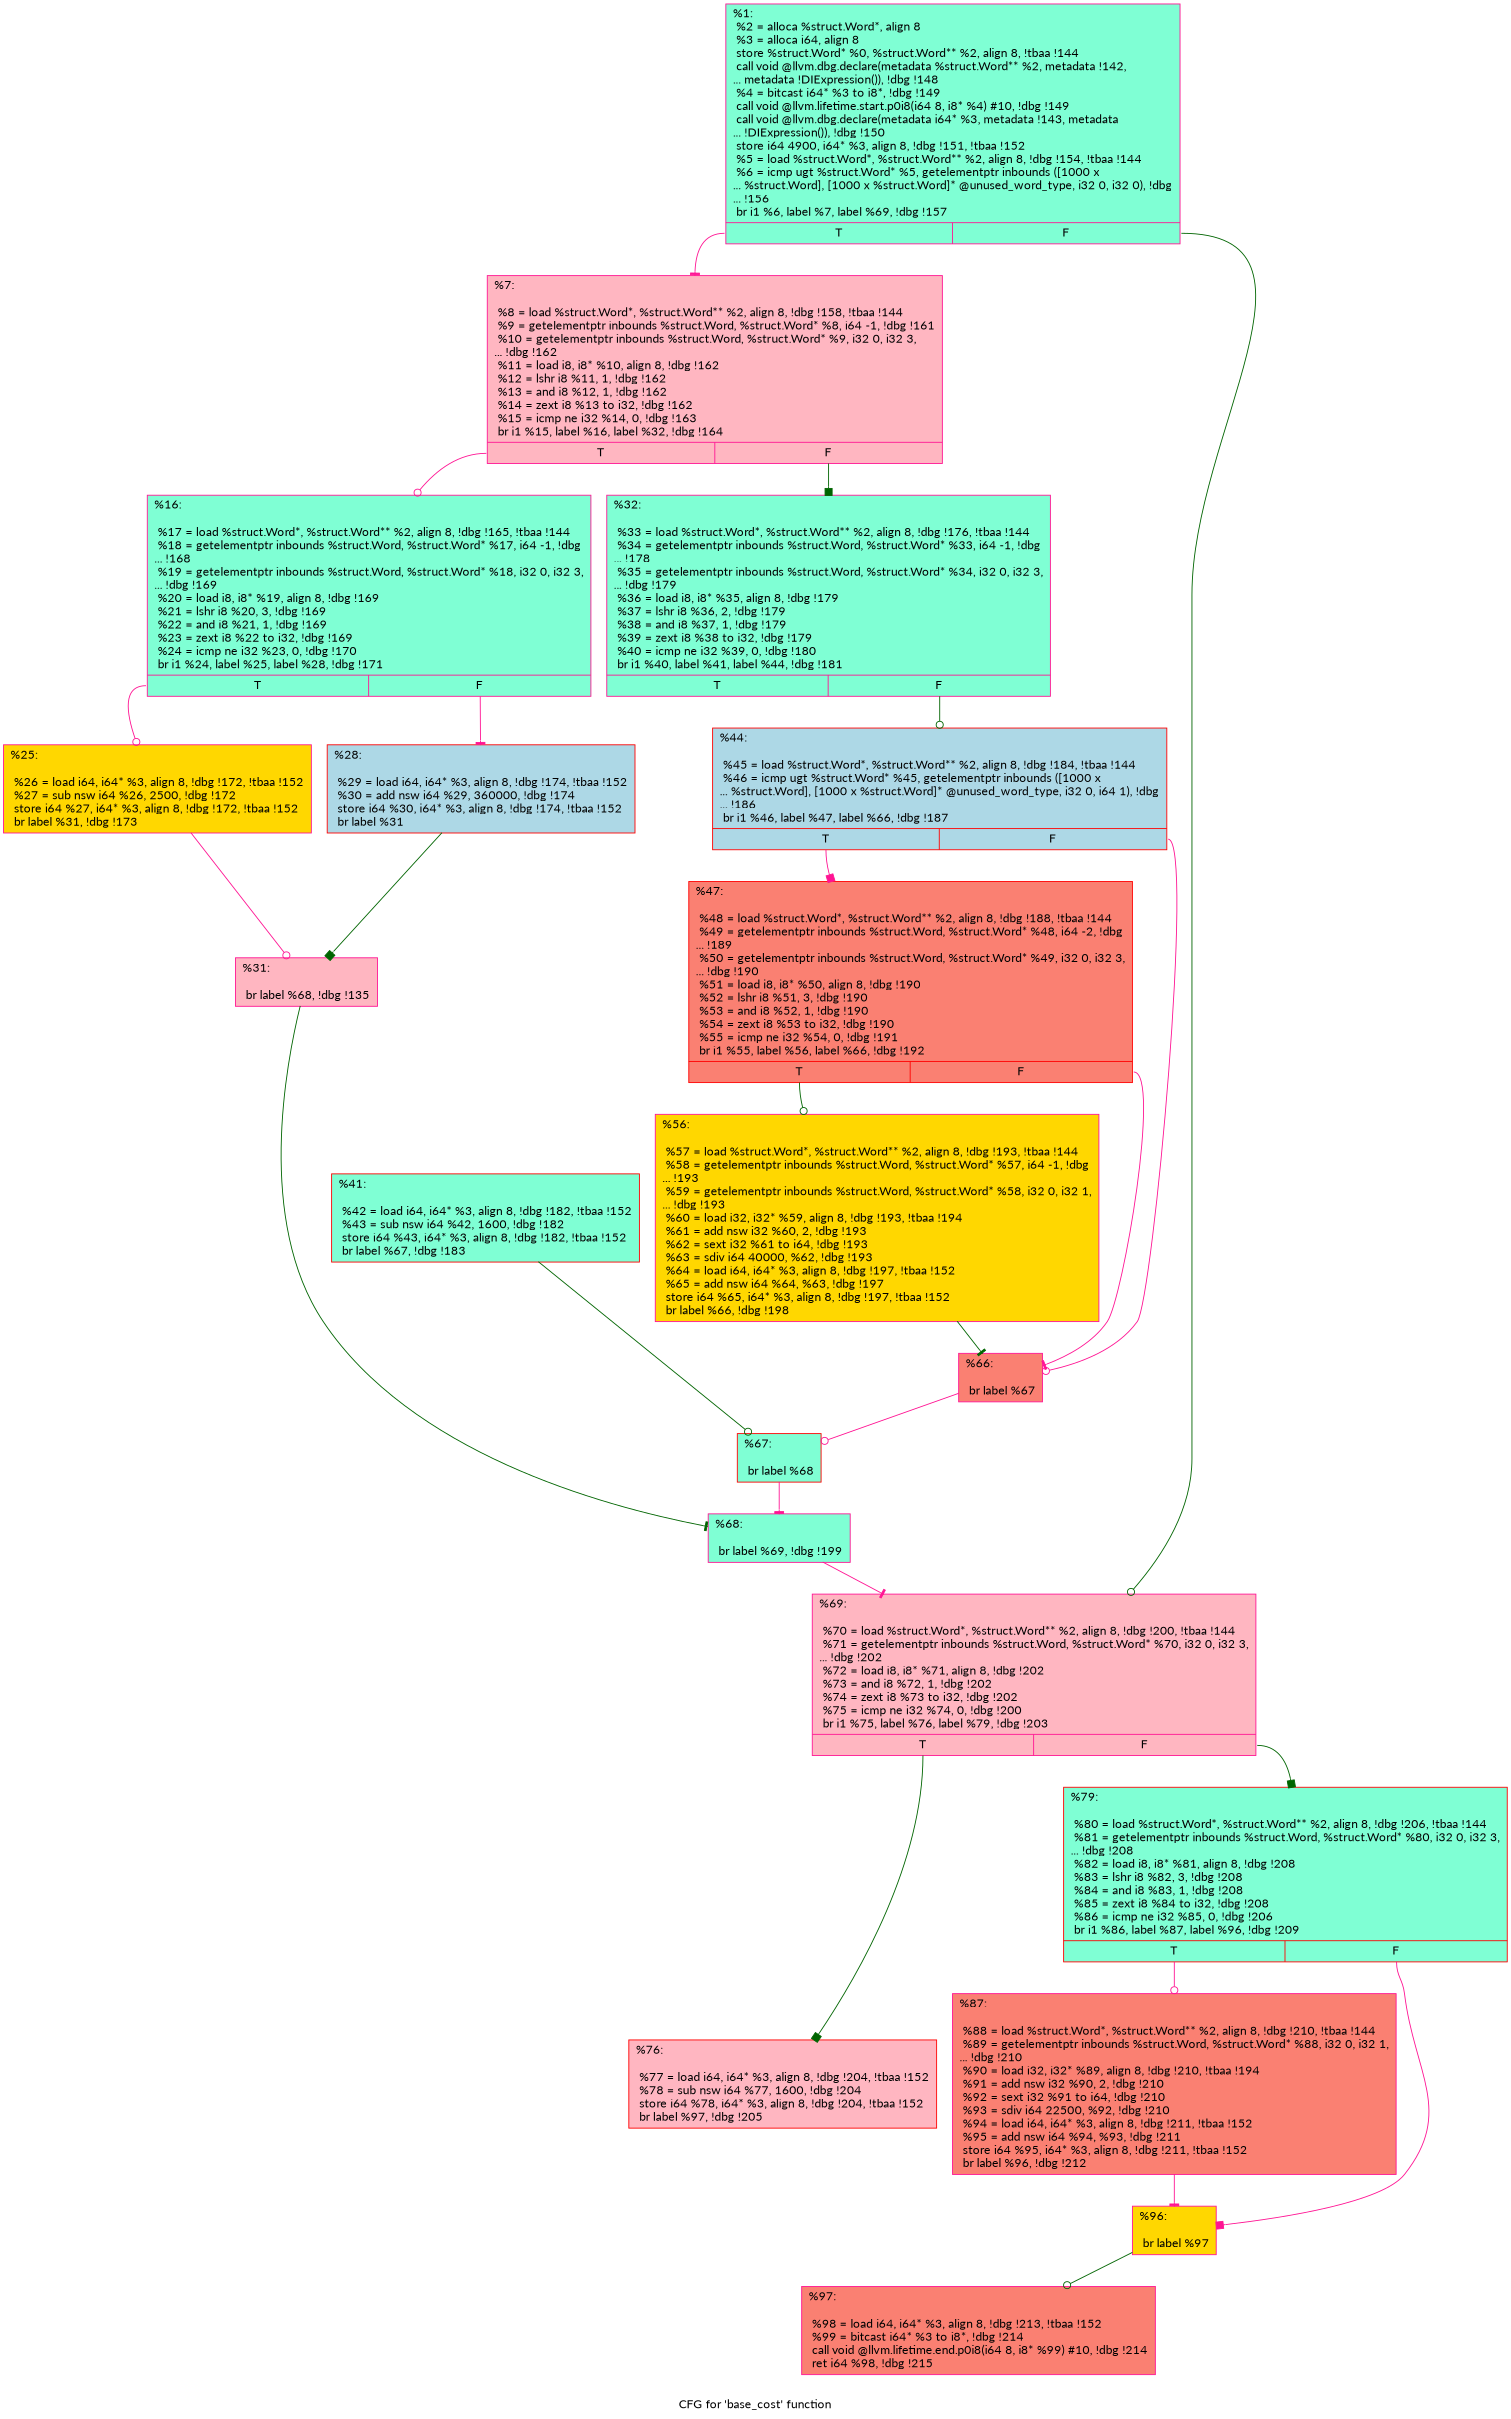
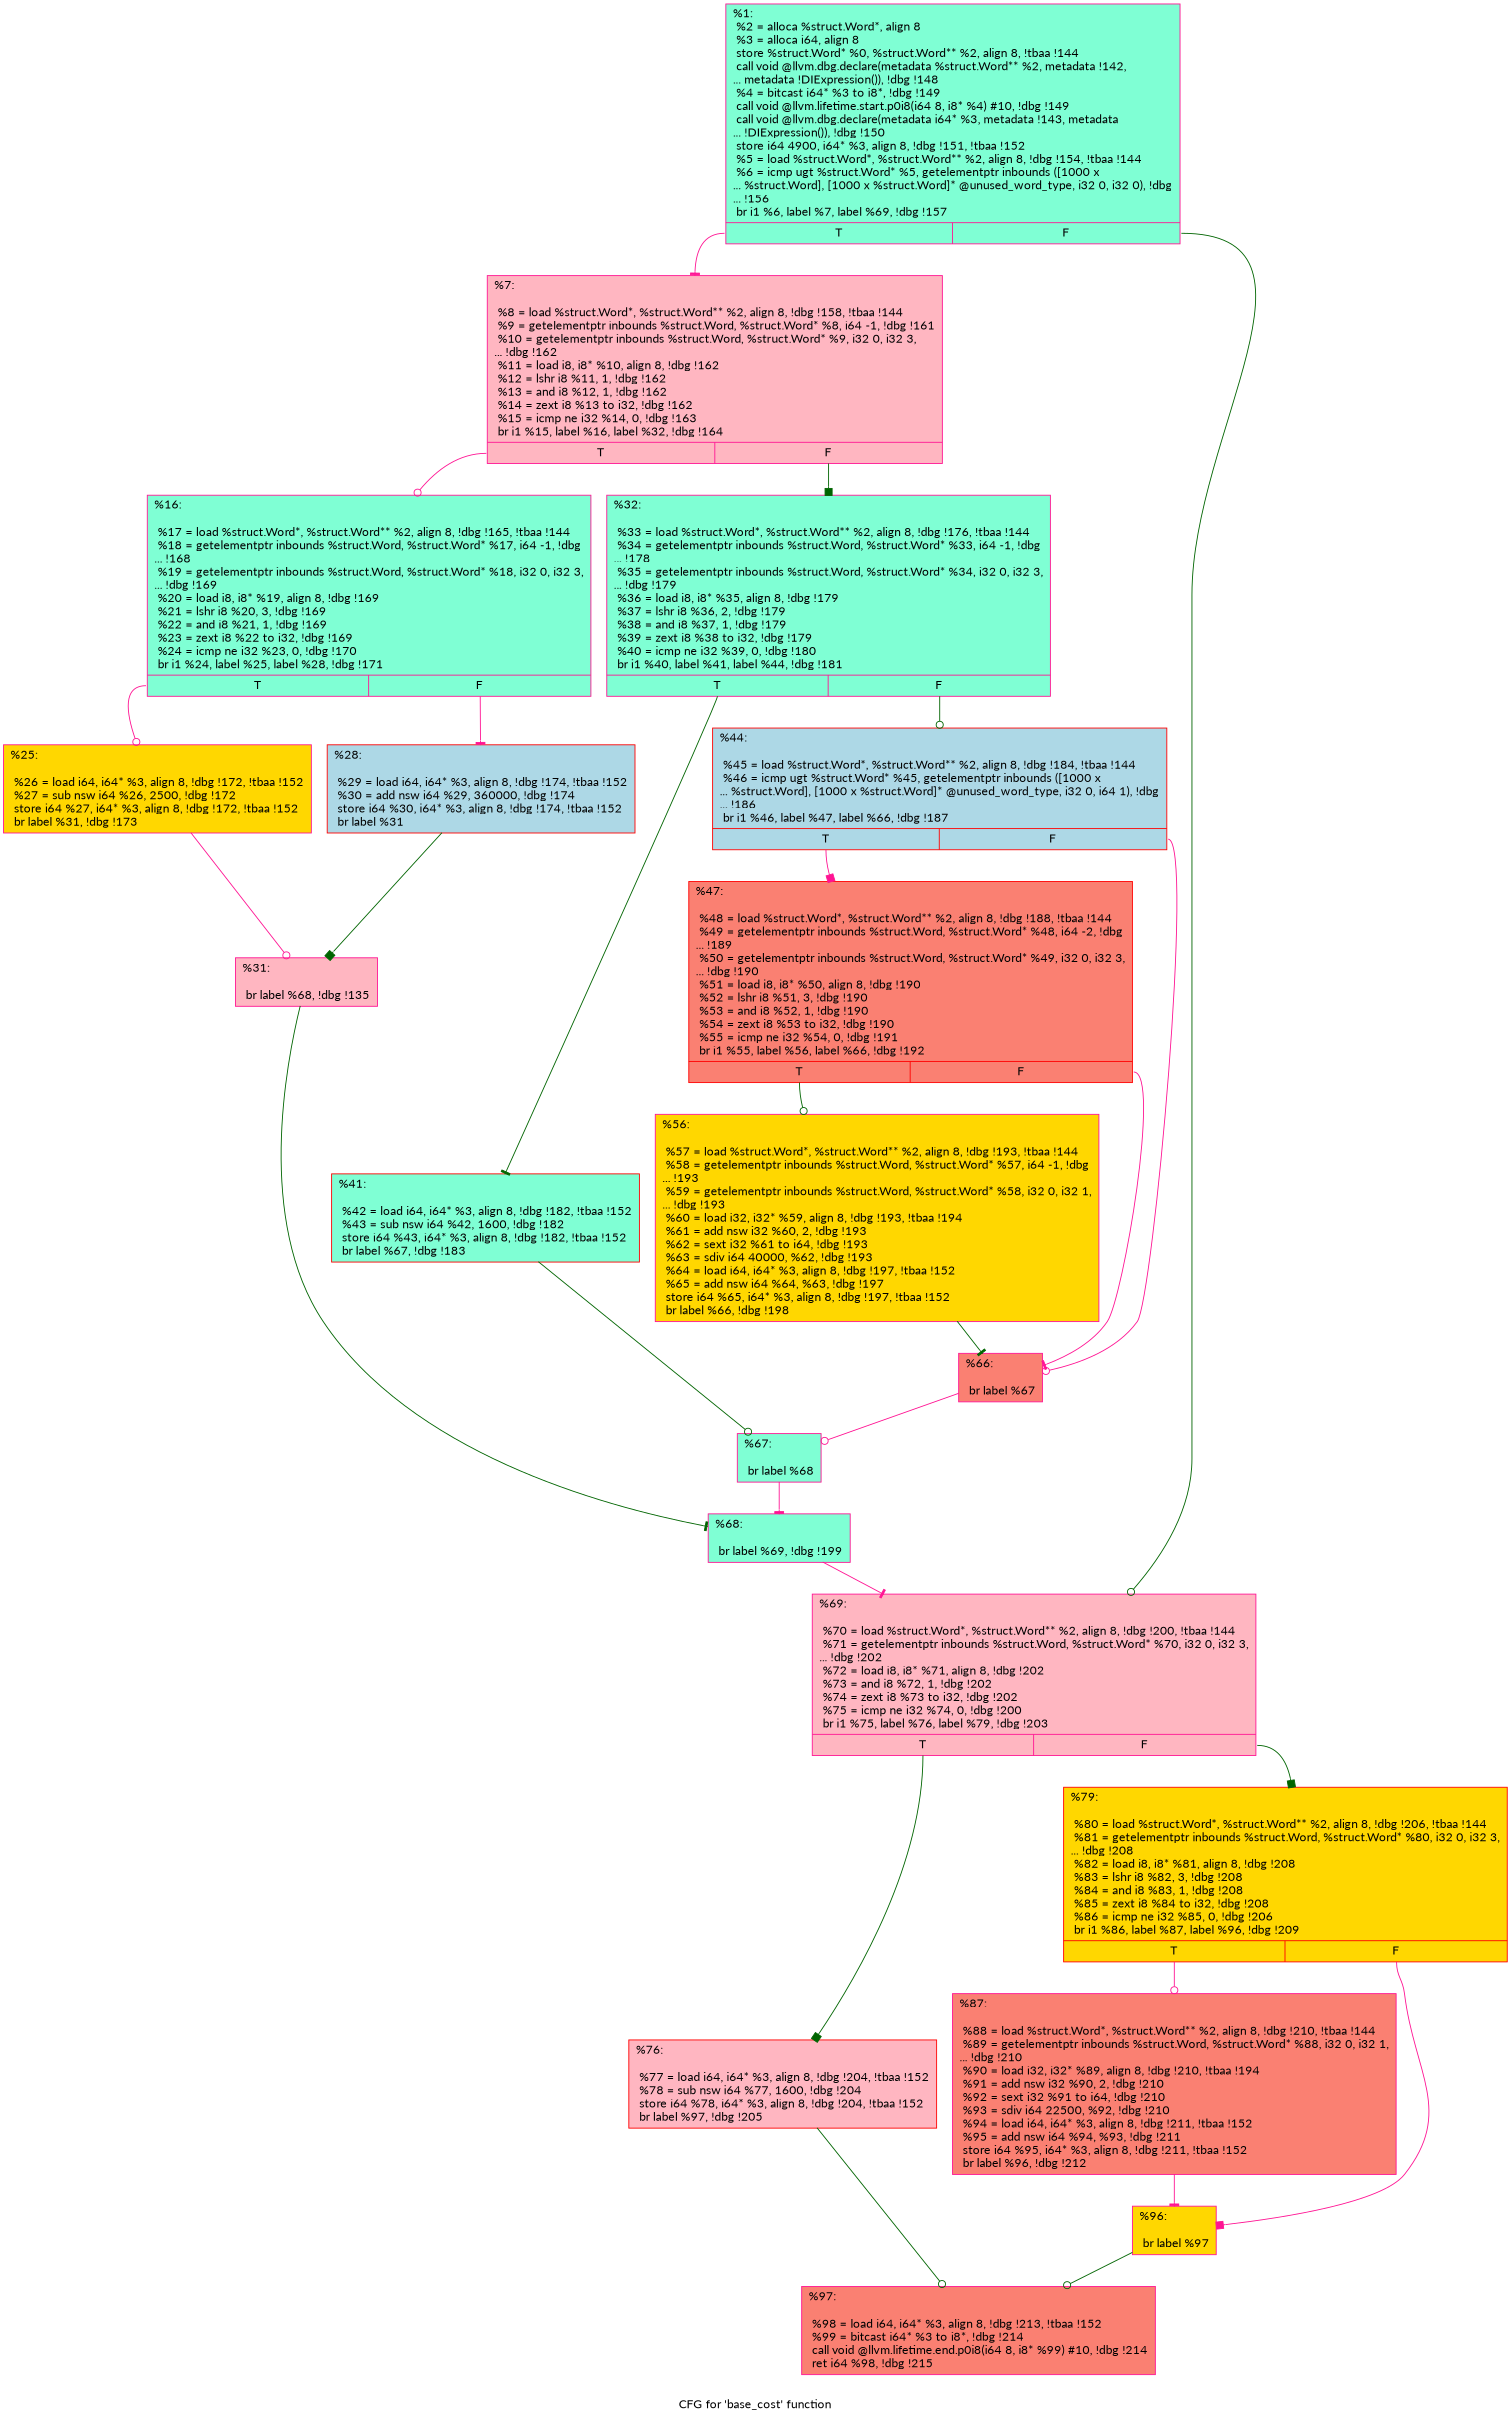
edge "%32:" -> "%41:": added
node "%67:": color red -> deeppink
node "%79:": fillcolor aquamarine -> gold
edge "%76:" -> "%97:": added
